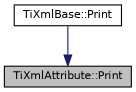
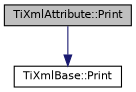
edge "TiXmlBase::Print" -> "TiXmlAttribute::Print": reversed
